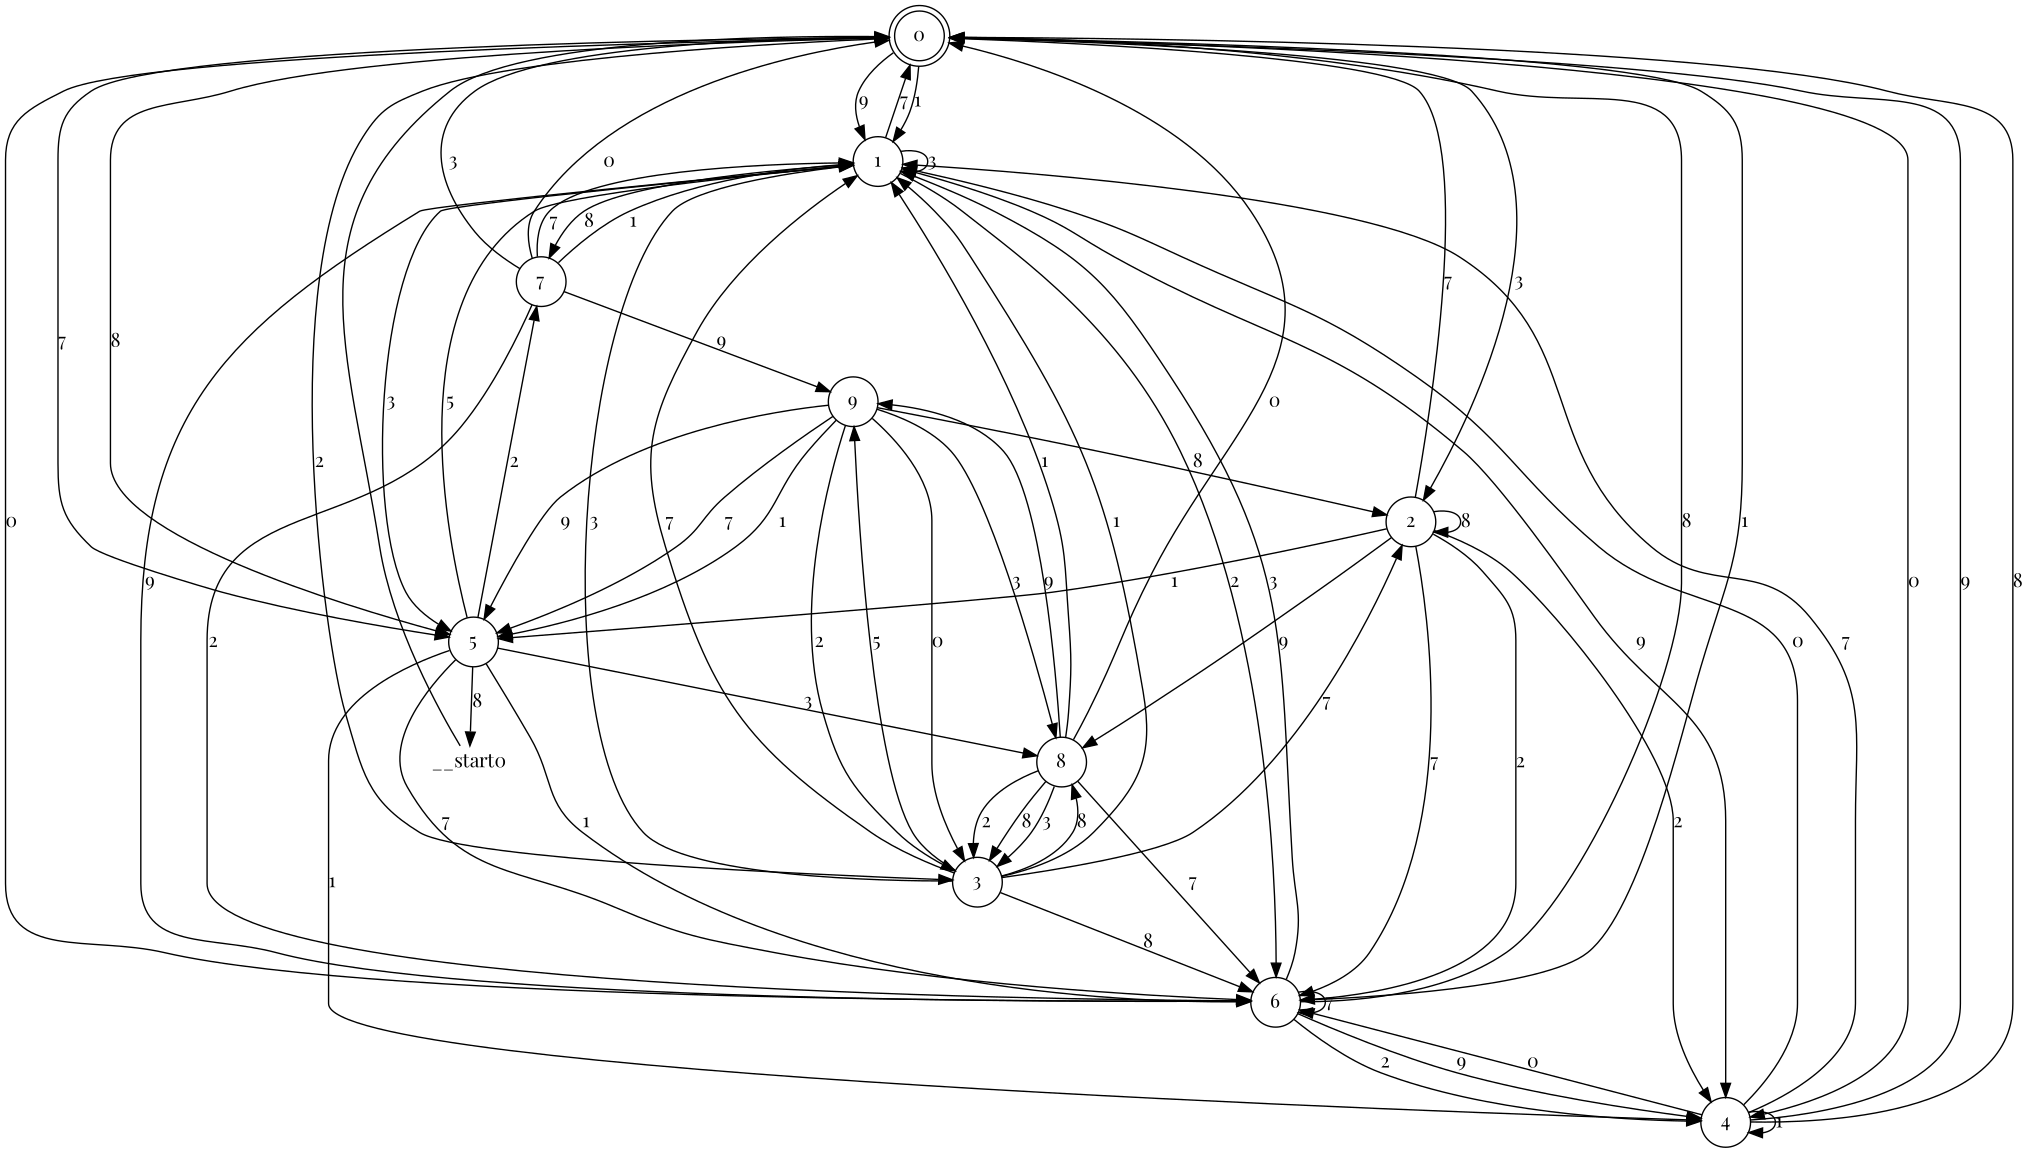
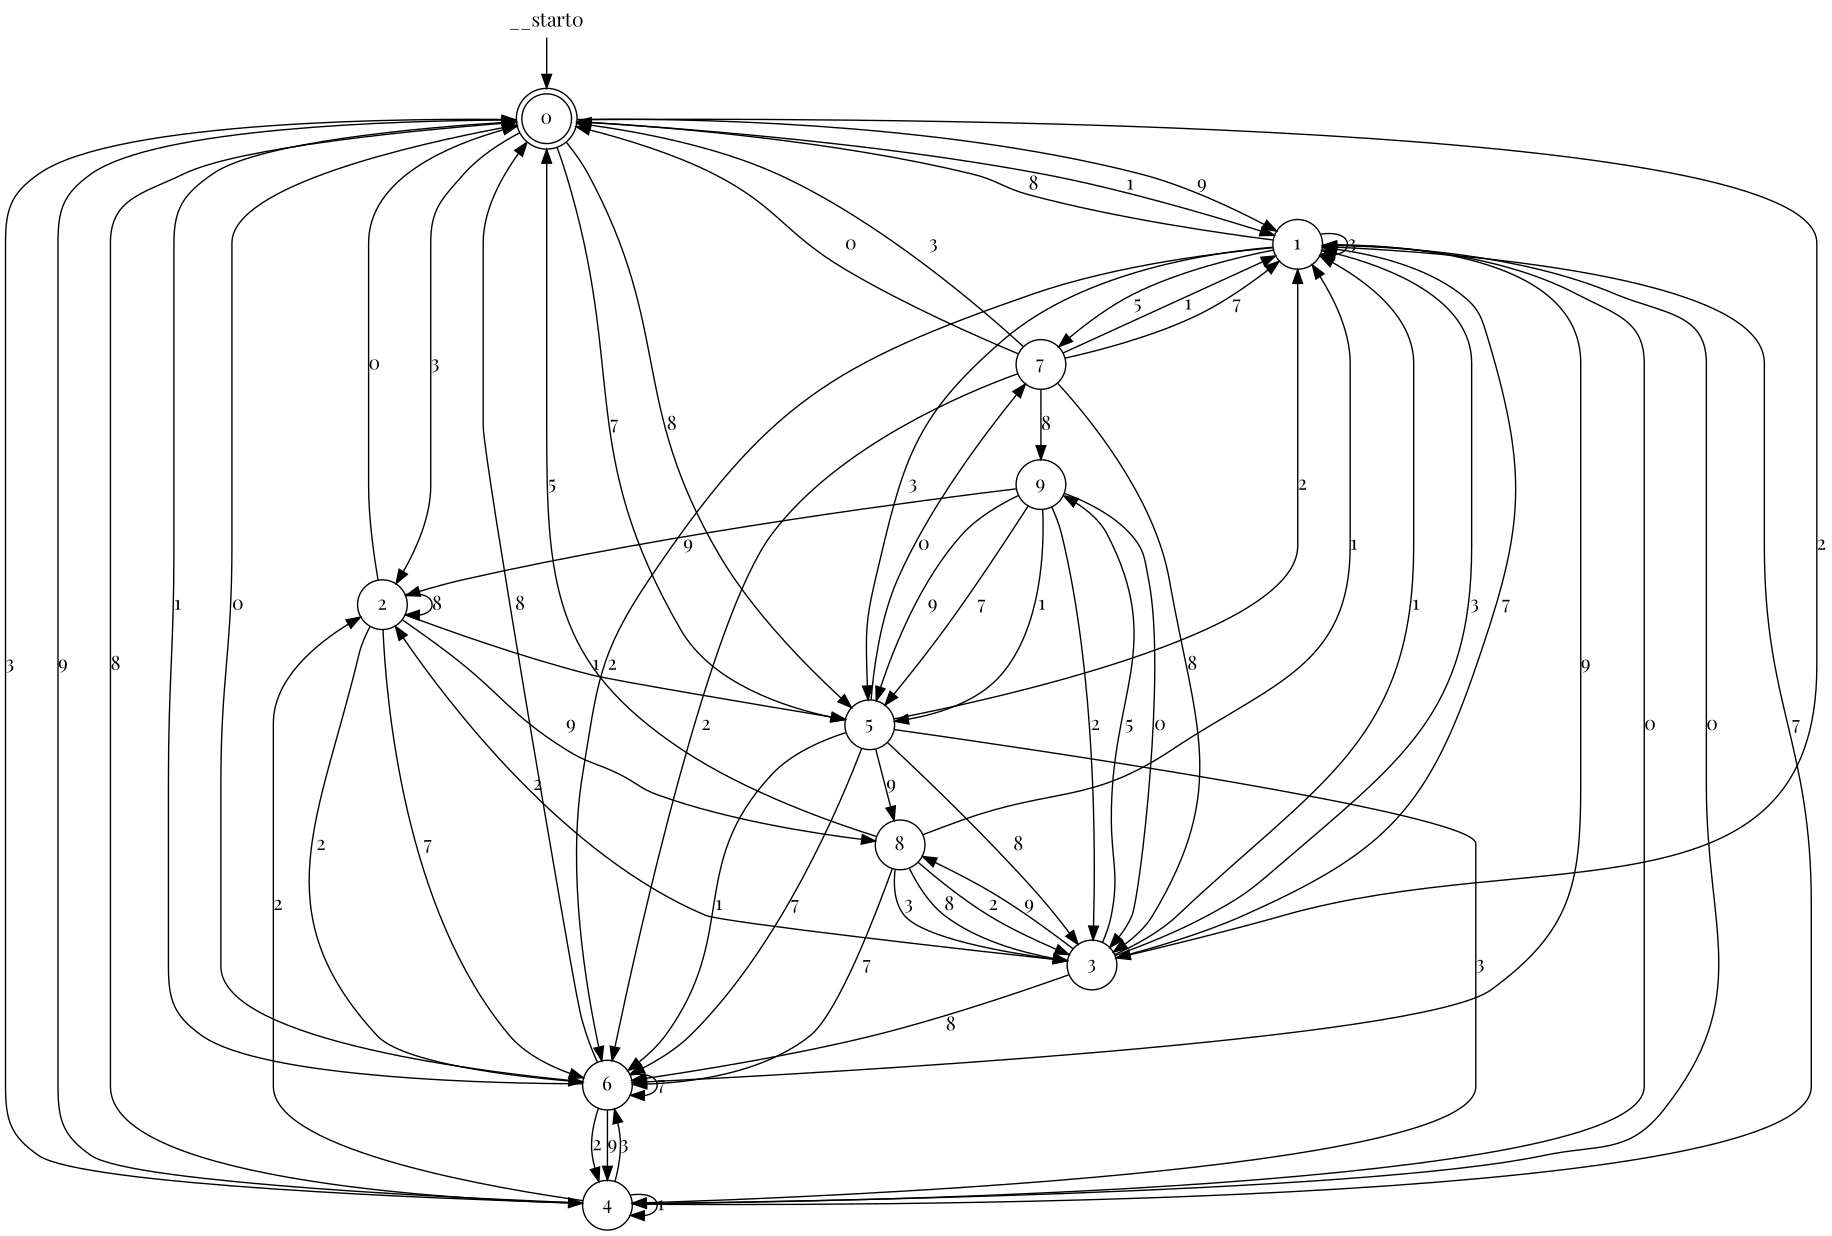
edge "1" -> "0": label "7" -> "8"
edge "1" -> "7": label "8" -> "5"
edge "2" -> "0": label "7" -> "0"
edge "7" -> "9": label "9" -> "8"
edge "5" -> "1": label "5" -> "2"
edge "8" -> "0": label "0" -> "5"
edge "5" -> "7": label "2" -> "0"
edge "9" -> "2": label "8" -> "9"
edge "6" -> "1": removed, label "3"
edge "8" -> "9": removed, label "9"
edge "9" -> "8": removed, label "3"
edge "0" -> "4": label "0" -> "3"
edge "1" -> "4": label "9" -> "0"
edge "7" -> "3": added, label "8"
edge "5" -> "__start0": now "5" -> "3"
edge "5" -> "8": label "3" -> "9"
edge "3" -> "2": label "7" -> "2"
edge "2" -> "4": reversed
edge "3" -> "8": label "8" -> "9"
edge "5" -> "4": label "1" -> "3"
edge "4" -> "6": label "0" -> "3"
